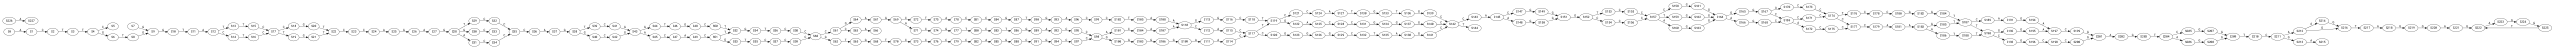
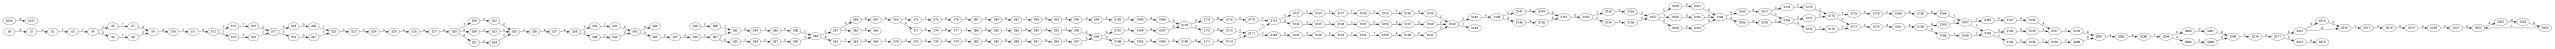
edge "S5" -> "S7": added, label "T"
node "S46": removed
edge "S33" -> "S35": added, label "C"
